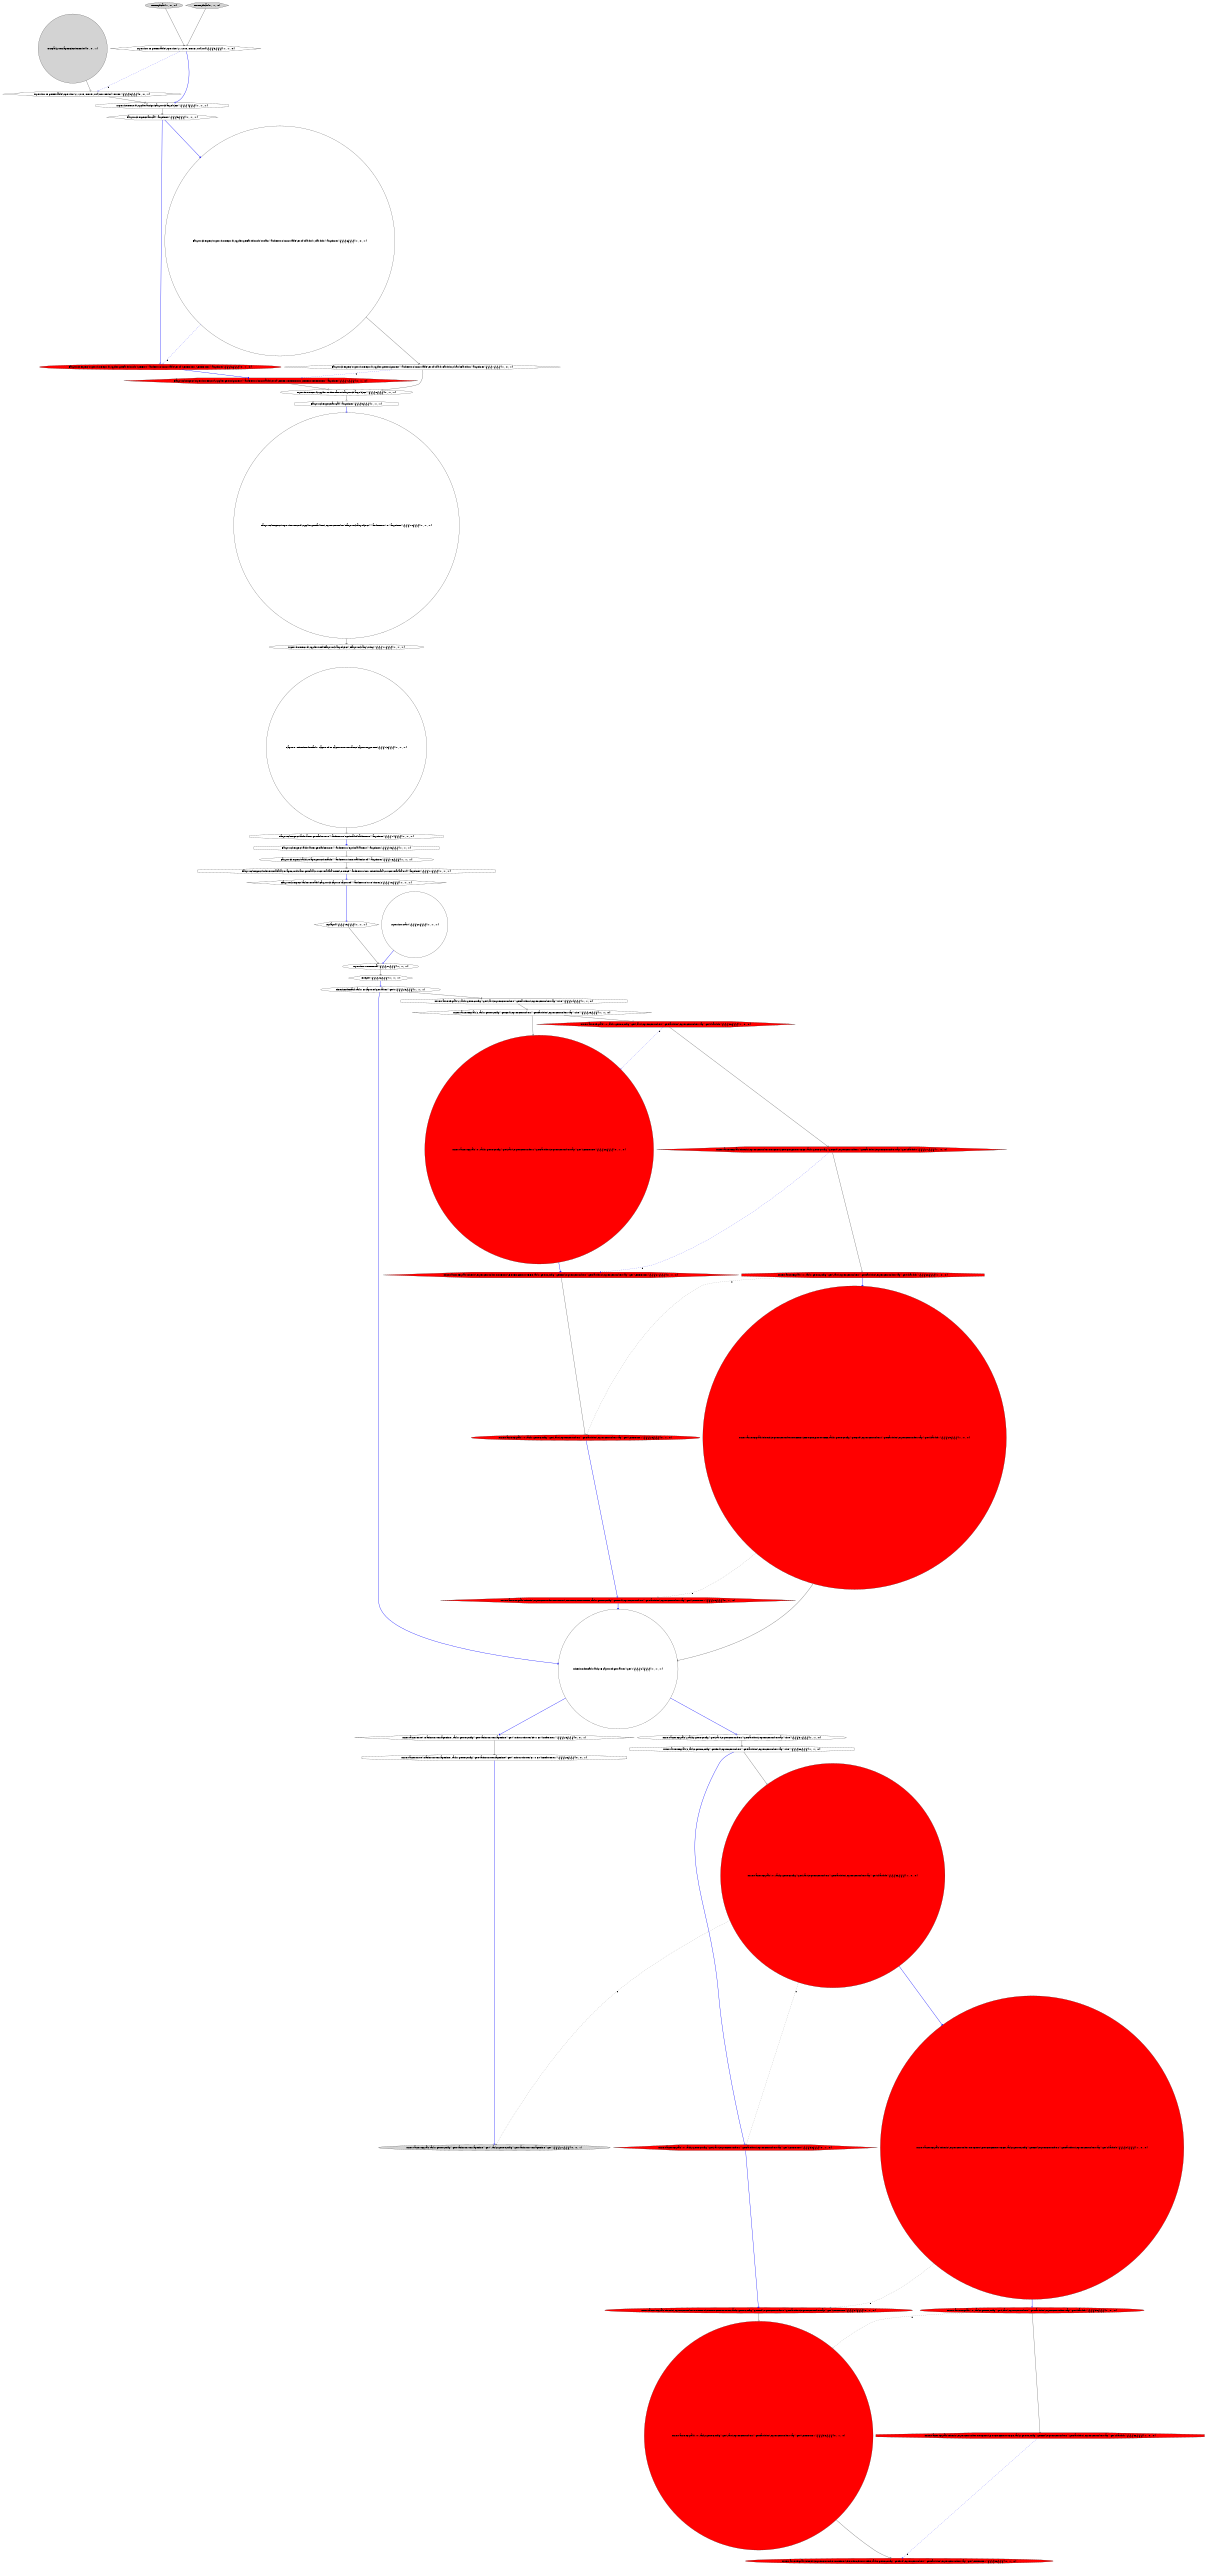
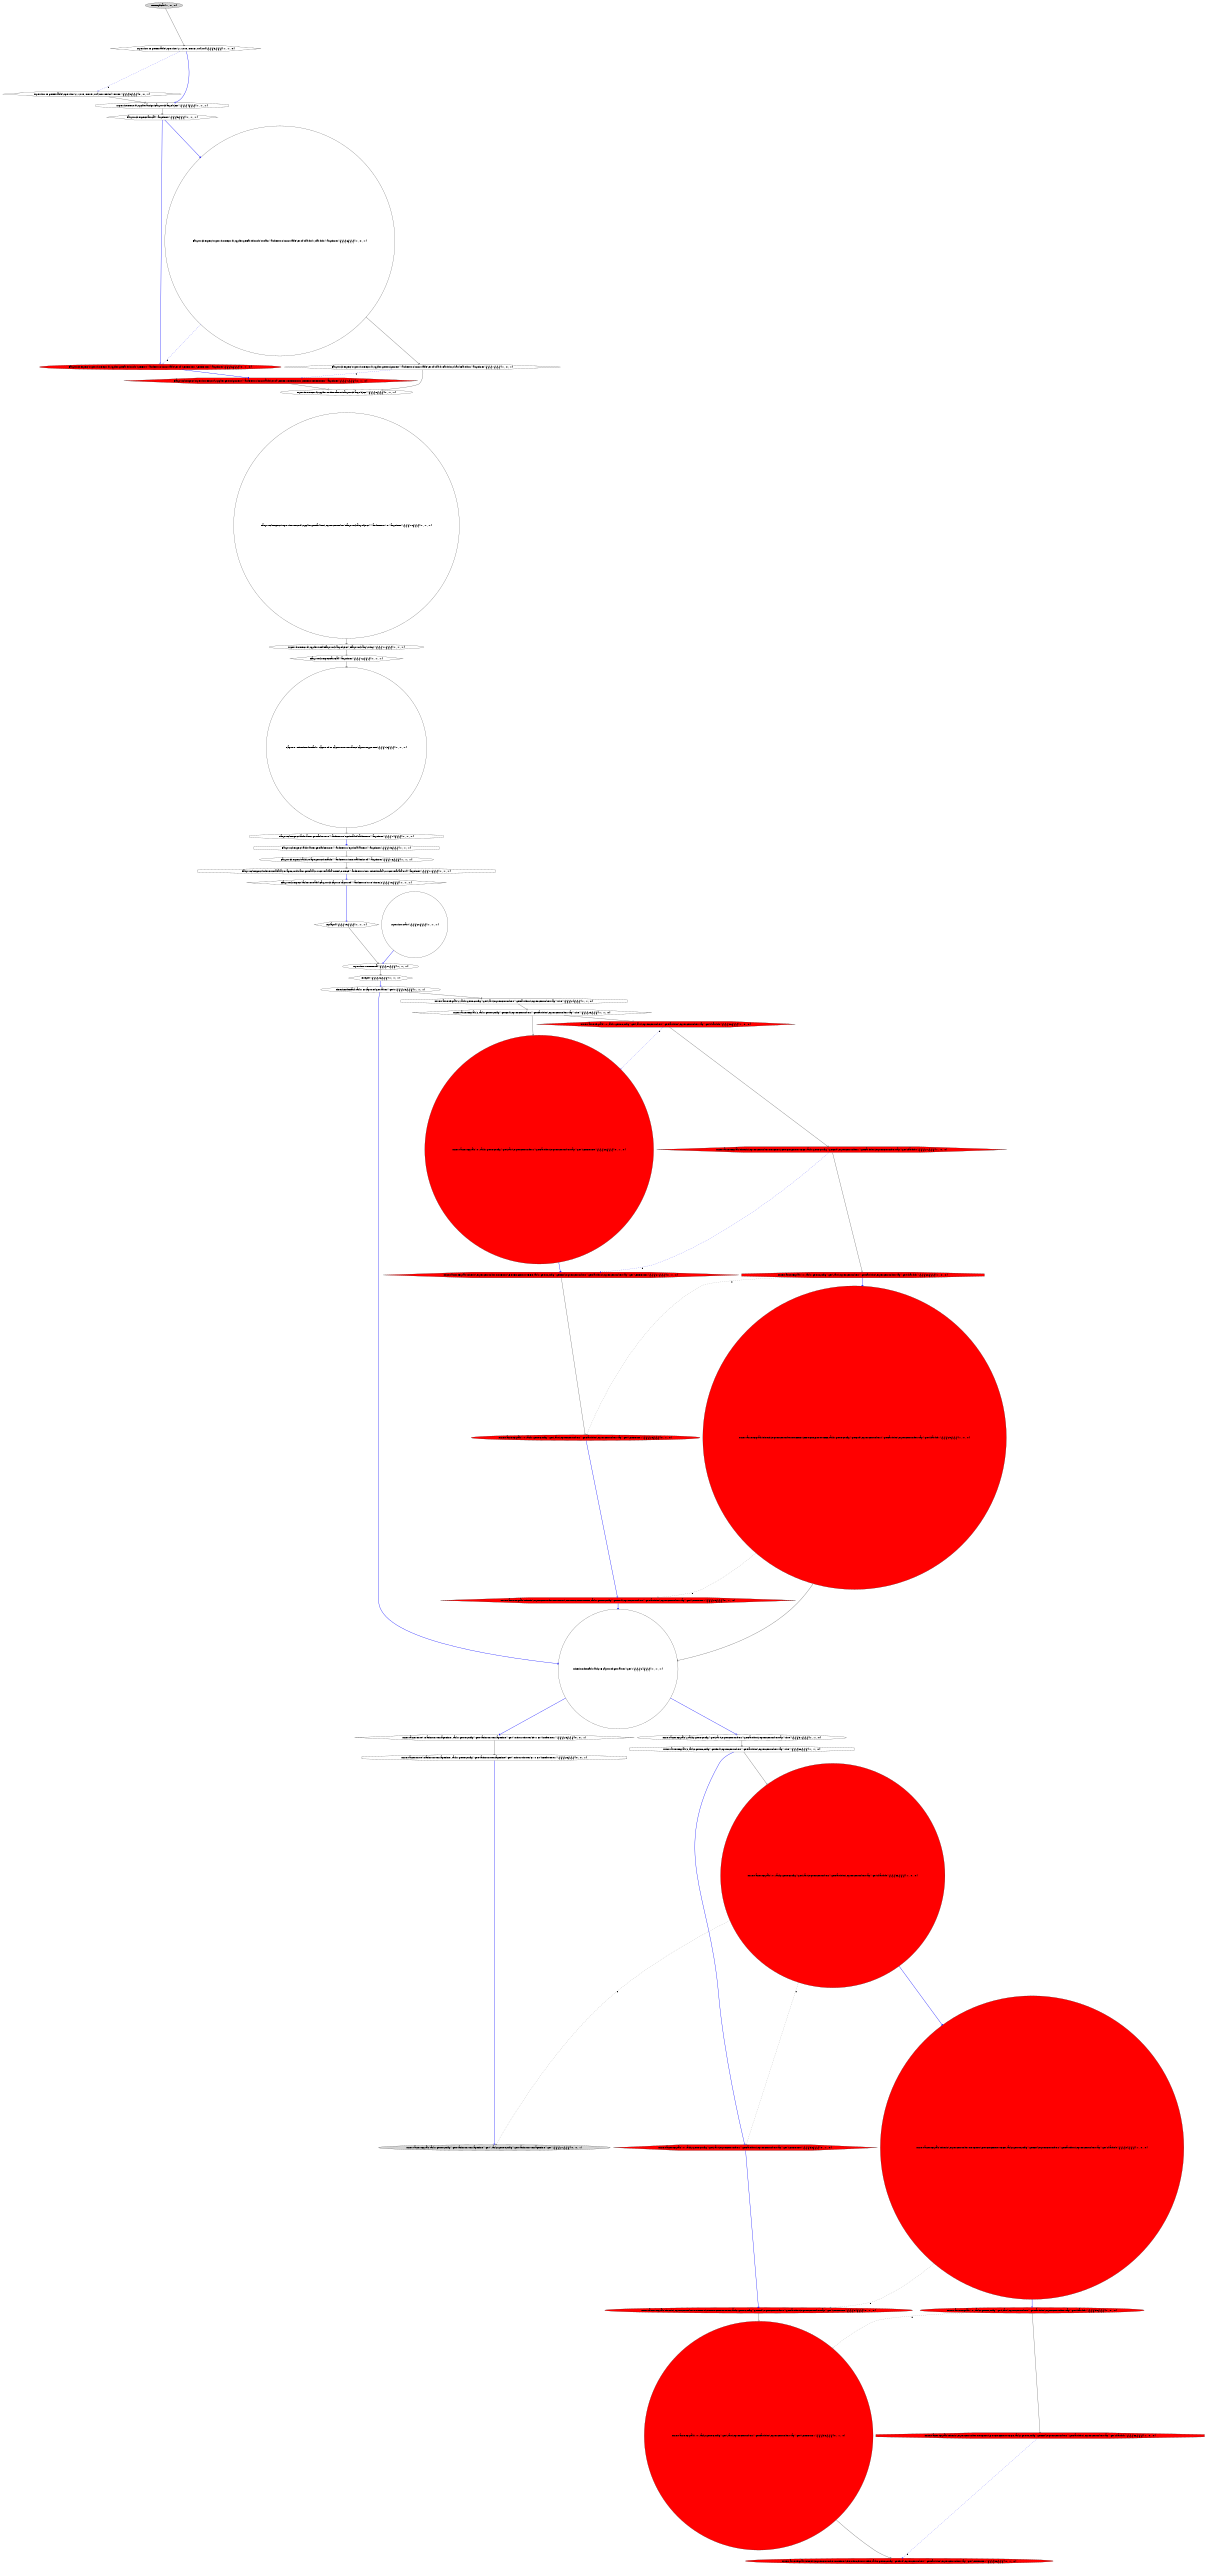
node "testReplicas['0', '1', '0']": removed
node "testEarlyMessageRejectionPeriod['0', '0', '1']": removed
node "EasyMock.expectLastCall().anyTimes()@@@9@@@['1', '1', '1']": removed
node "EasyMock.expectLastCall().anyTimes()@@@12@@@['1', '1', '1']": added
